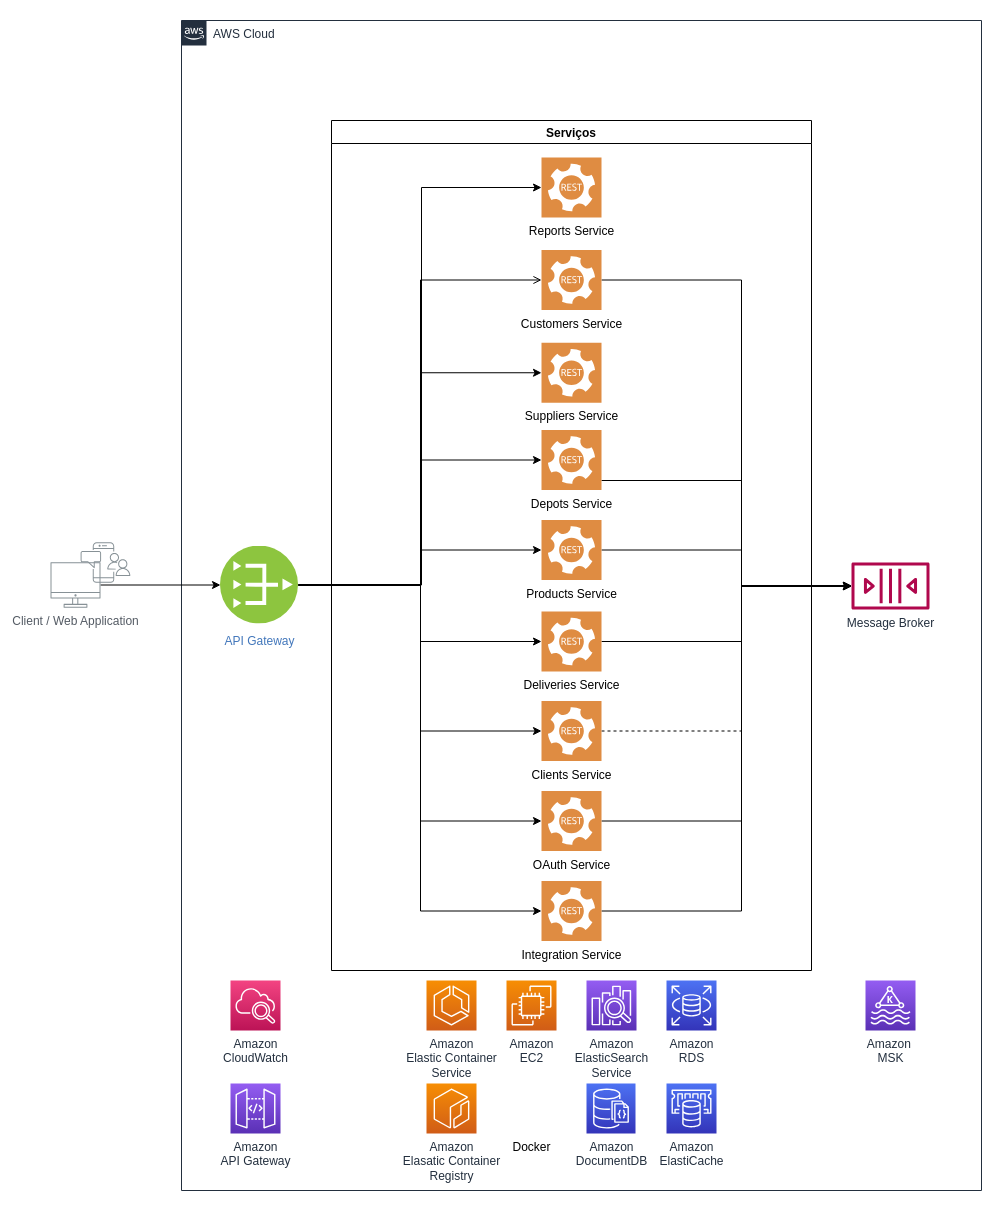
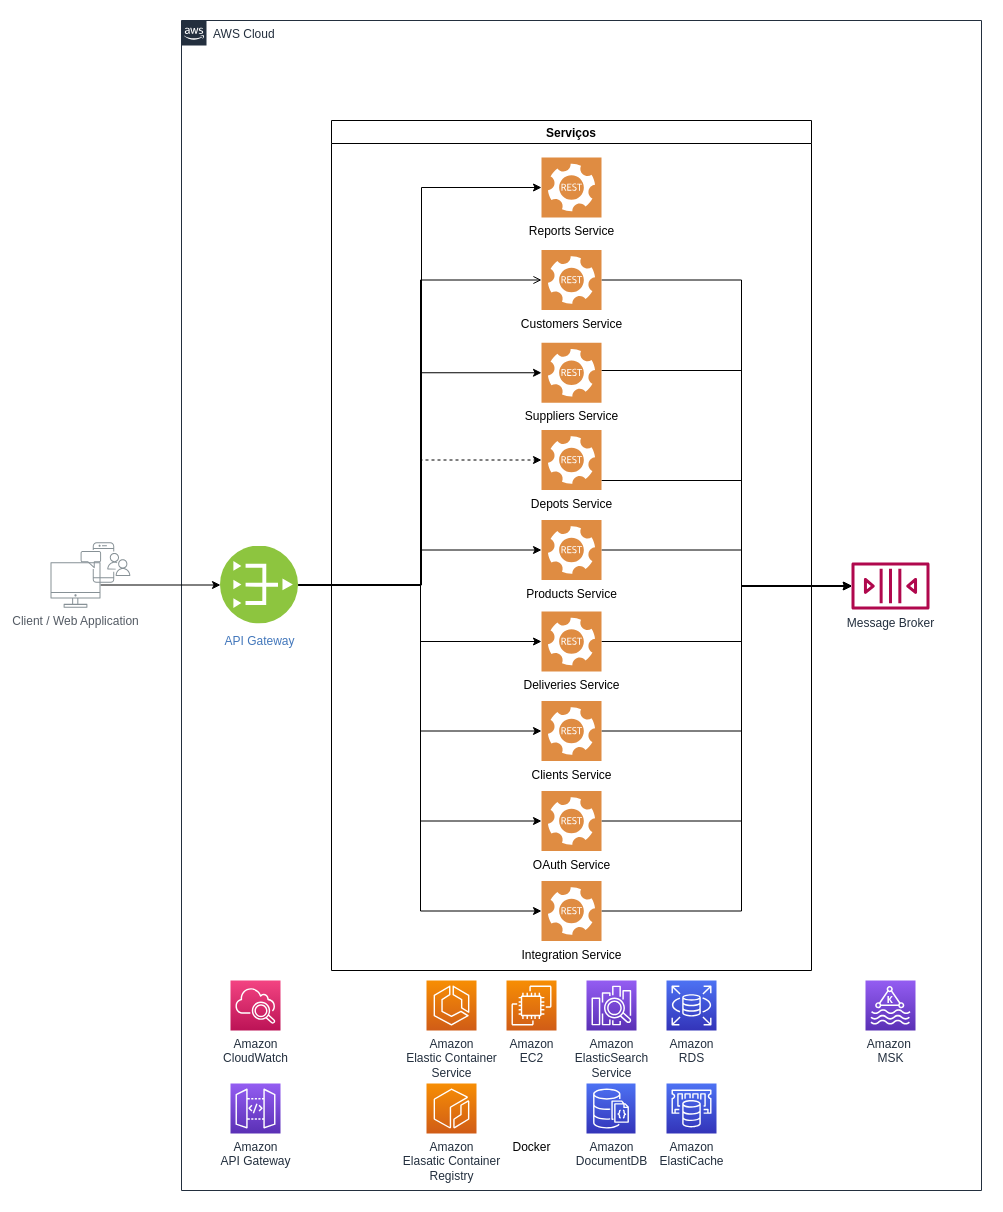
edge "Suppliers Service" -> "Message Broker": added
edge "API Gateway" -> "Depots Service": style solid -> dashed
edge "Clients Service" -> "Message Broker": style dashed -> solid
